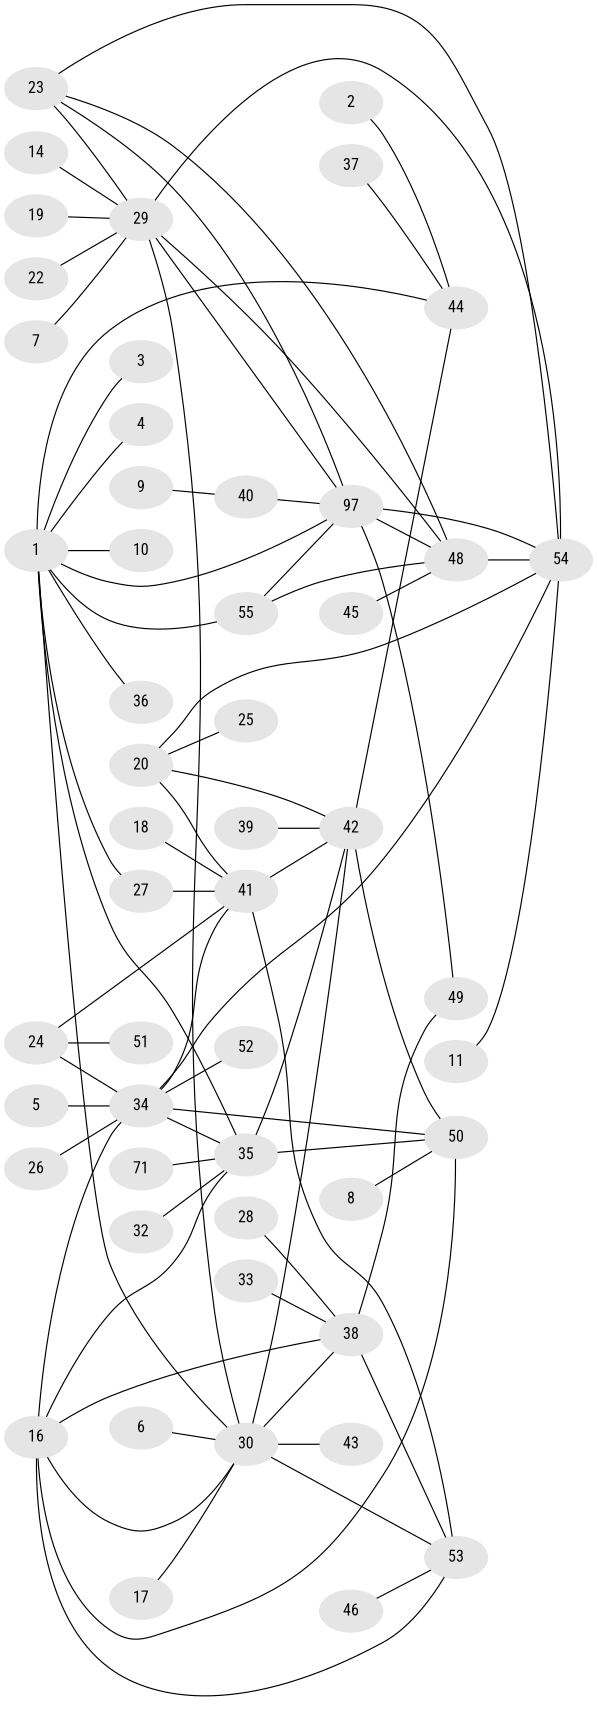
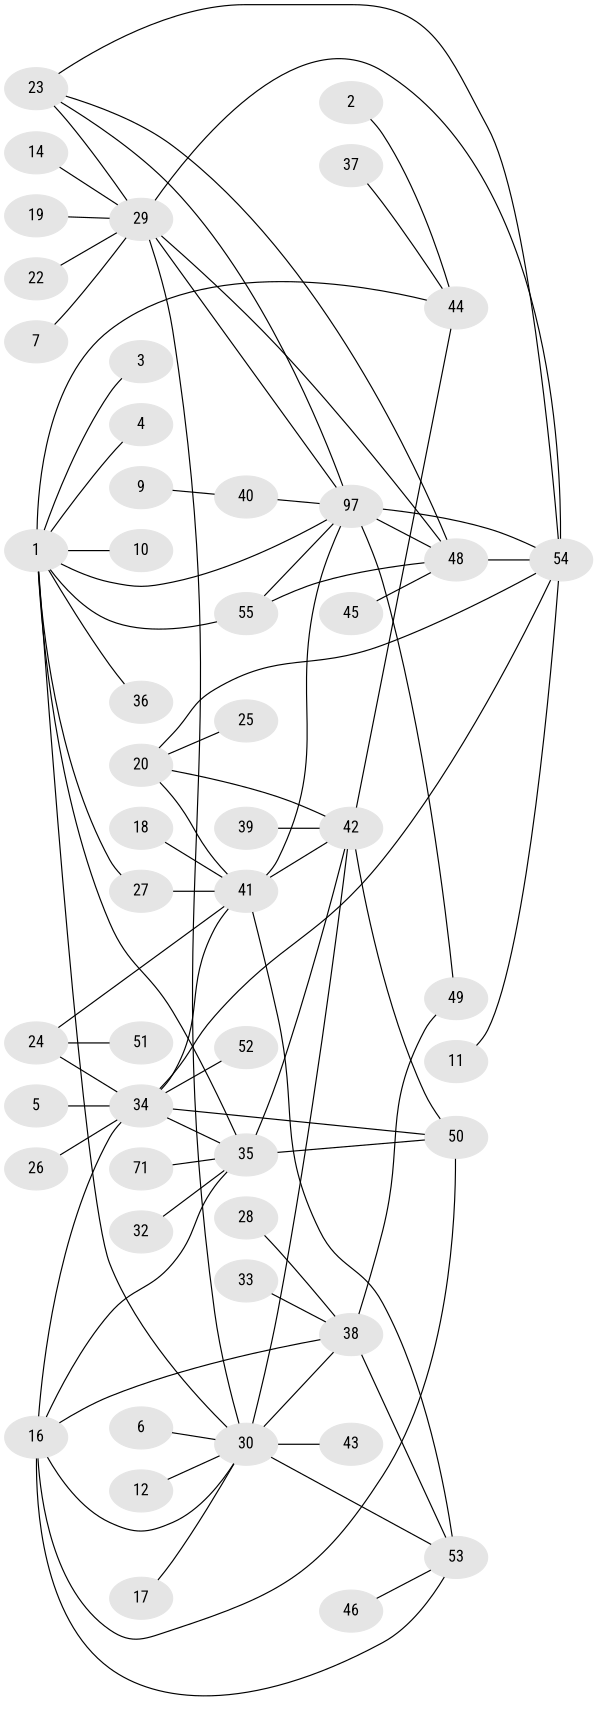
edge "97" -- "41": added
node "8": removed
node "12": added
